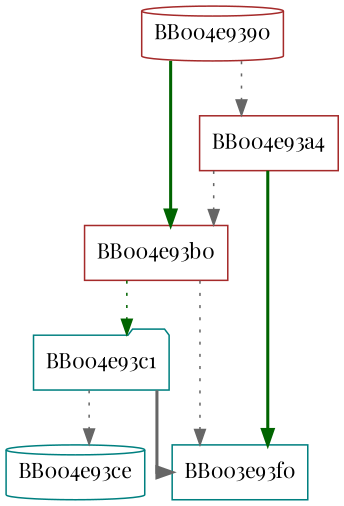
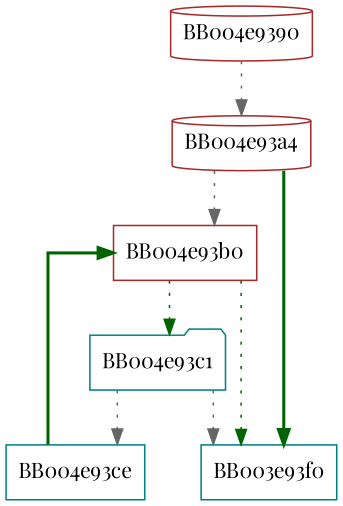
edge "BB004e9390" -> "BB004e93b0": now "BB004e93ce" -> "BB004e93b0"
node "BB004e93a4": shape box -> cylinder
edge "BB004e93b0" -> "BB003e93f0": color gray40 -> darkgreen
edge "BB004e93c1" -> "BB003e93f0": style bold -> dotted
node "BB004e93ce": shape cylinder -> box
